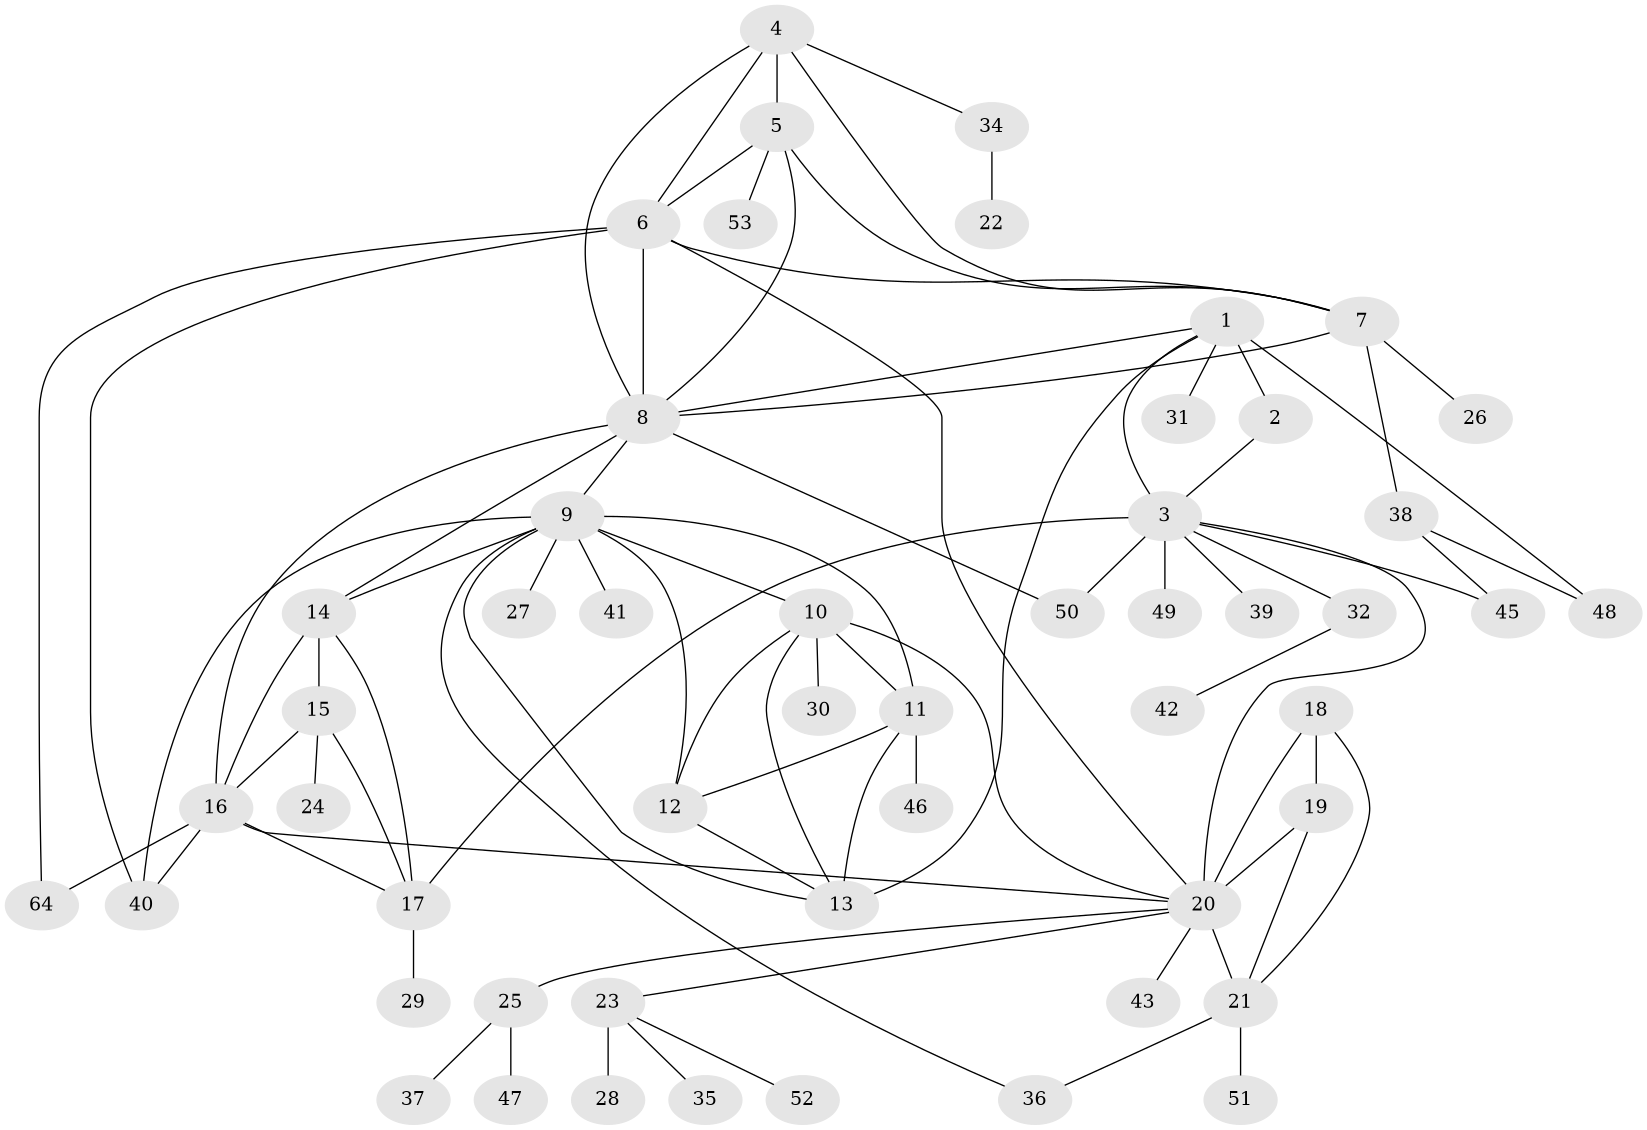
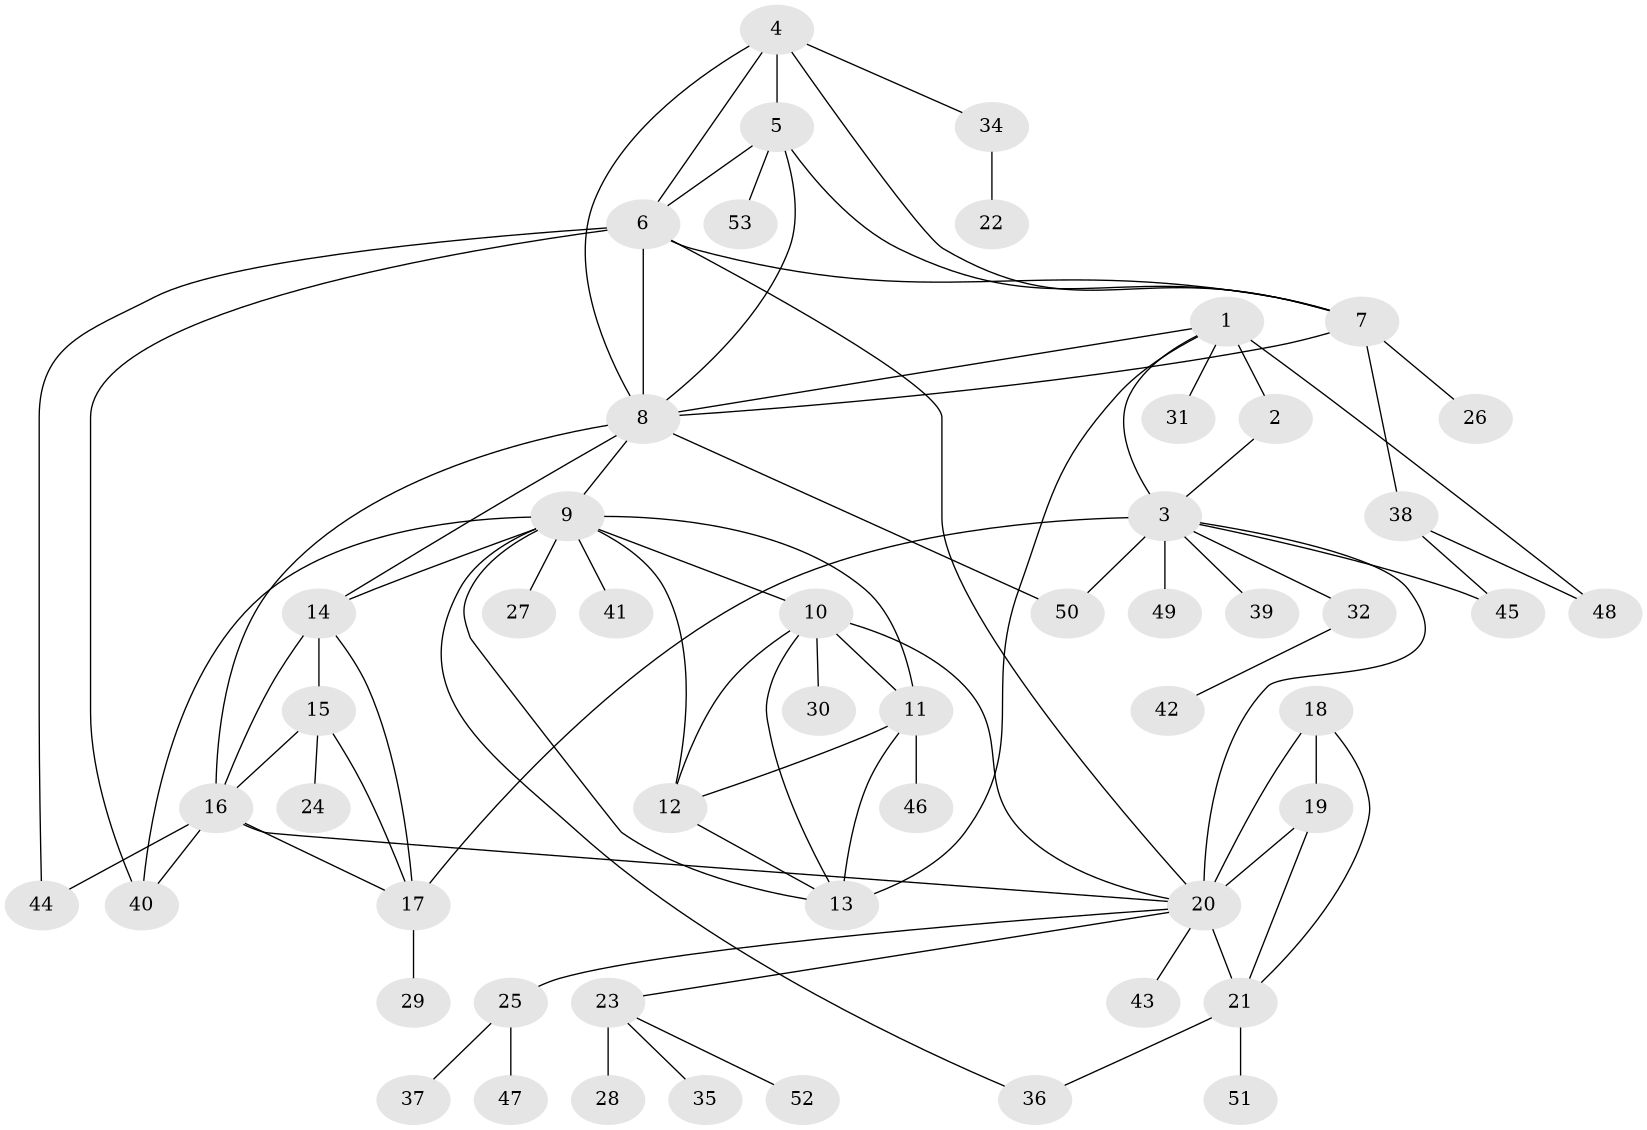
node "64": label "64" -> "44"
